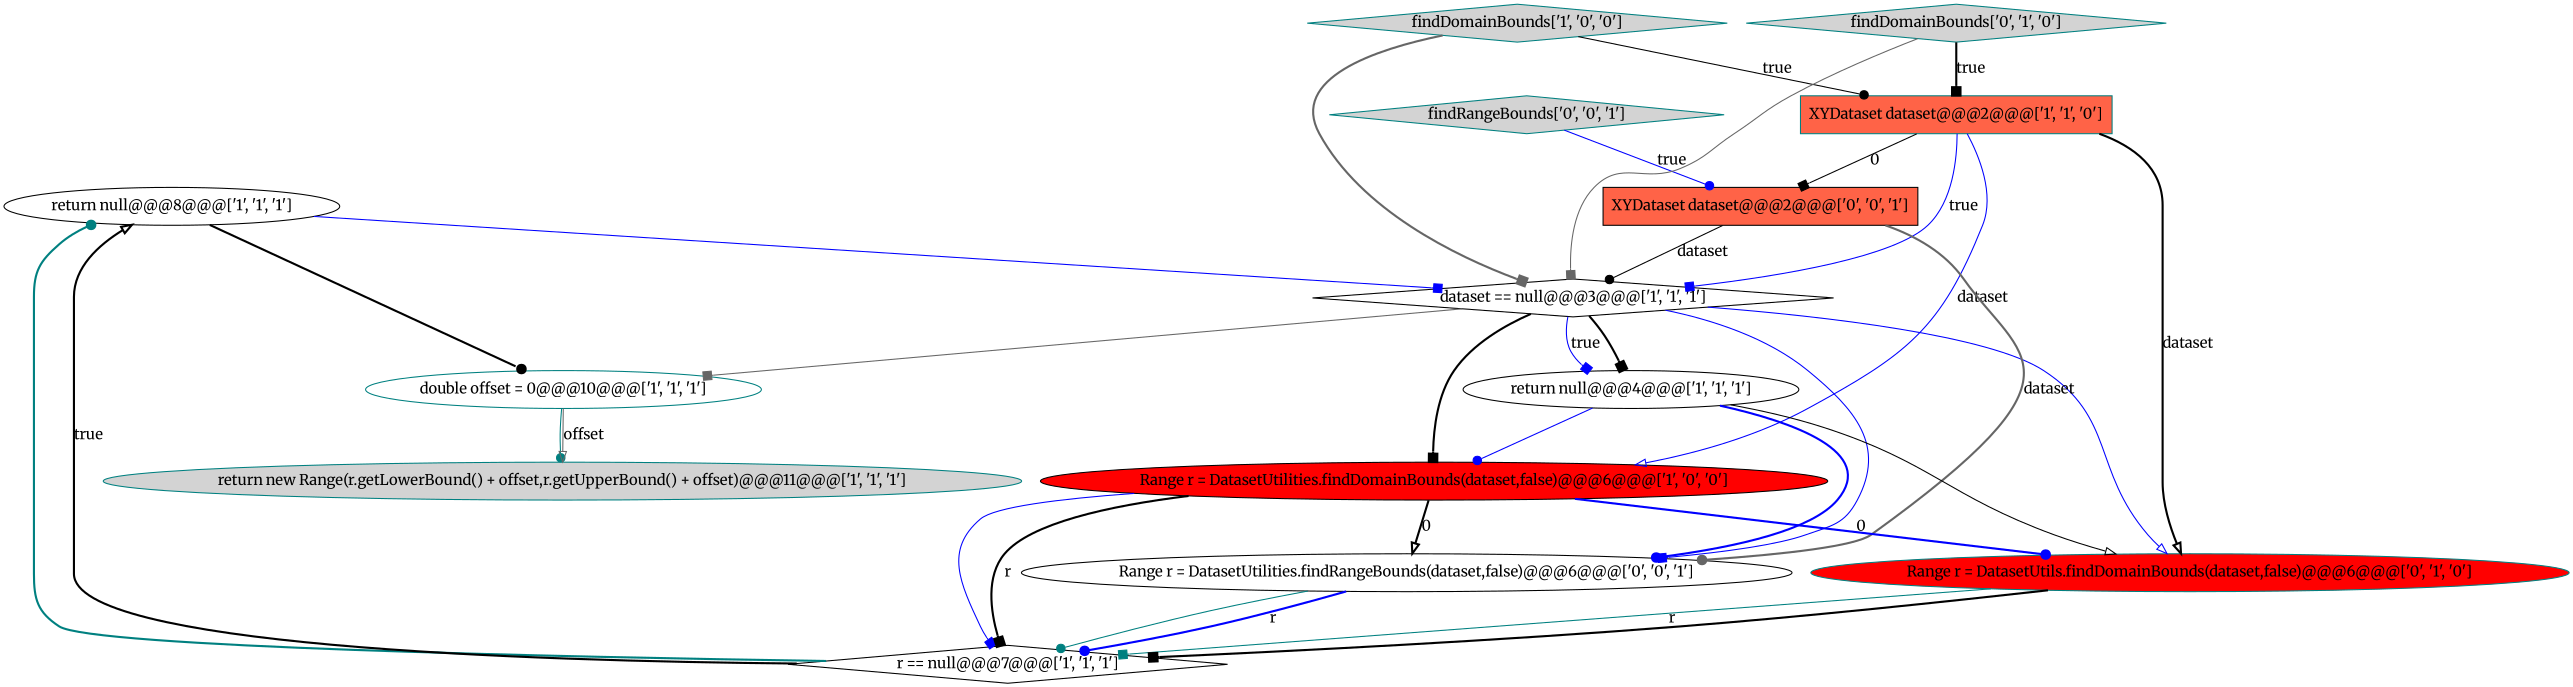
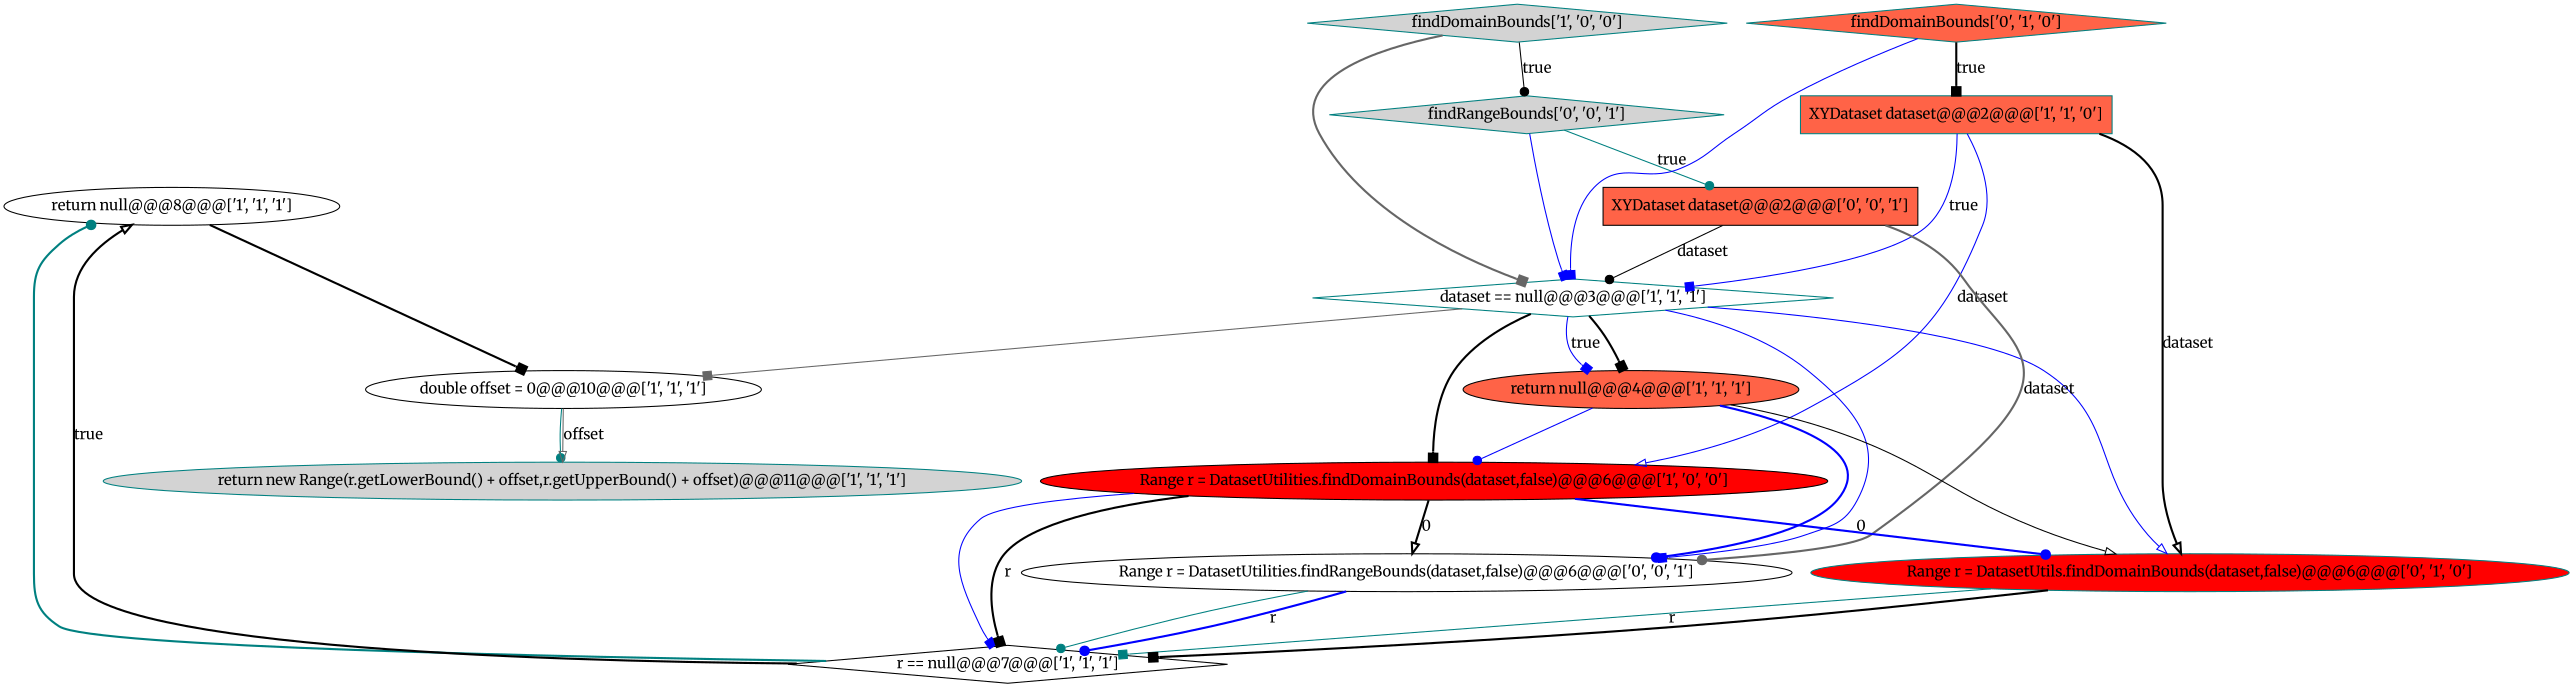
node "findDomainBounds['0', '1', '0']": fillcolor lightgray -> tomato
edge "findDomainBounds['1', '0', '0']" -> "XYDataset dataset@@@2@@@['1', '1', '0']": now "findDomainBounds['1', '0', '0']" -> "findRangeBounds['0', '0', '1']"
edge "findDomainBounds['0', '1', '0']" -> "dataset == null@@@3@@@['1', '1', '1']": color gray40 -> blue
edge "findRangeBounds['0', '0', '1']" -> "XYDataset dataset@@@2@@@['0', '0', '1']": color blue -> teal
edge "XYDataset dataset@@@2@@@['1', '1', '0']" -> "XYDataset dataset@@@2@@@['0', '0', '1']": removed, label "0"
edge "return null@@@8@@@['1', '1', '1']" -> "dataset == null@@@3@@@['1', '1', '1']": now "findRangeBounds['0', '0', '1']" -> "dataset == null@@@3@@@['1', '1', '1']"
edge "return null@@@8@@@['1', '1', '1']" -> "double offset = 0@@@10@@@['1', '1', '1']": arrowhead dot -> box
node "dataset == null@@@3@@@['1', '1', '1']": color black -> teal
node "double offset = 0@@@10@@@['1', '1', '1']": color teal -> black
node "return null@@@4@@@['1', '1', '1']": fillcolor white -> tomato
